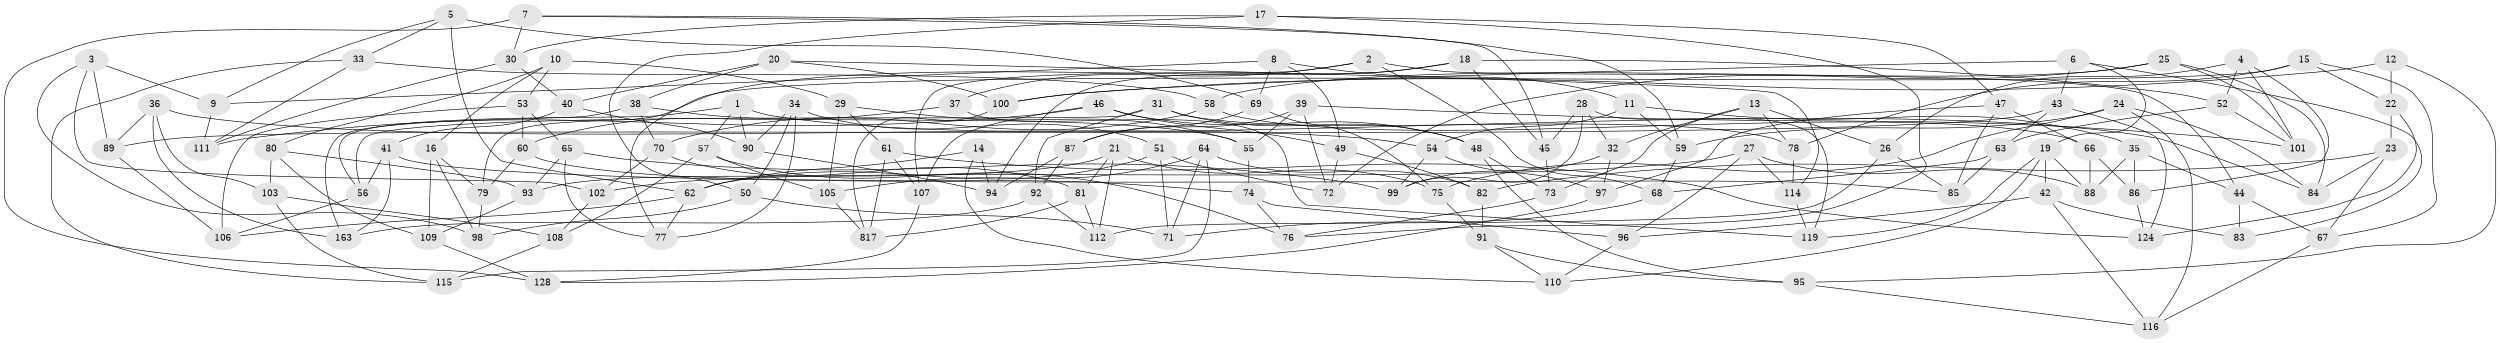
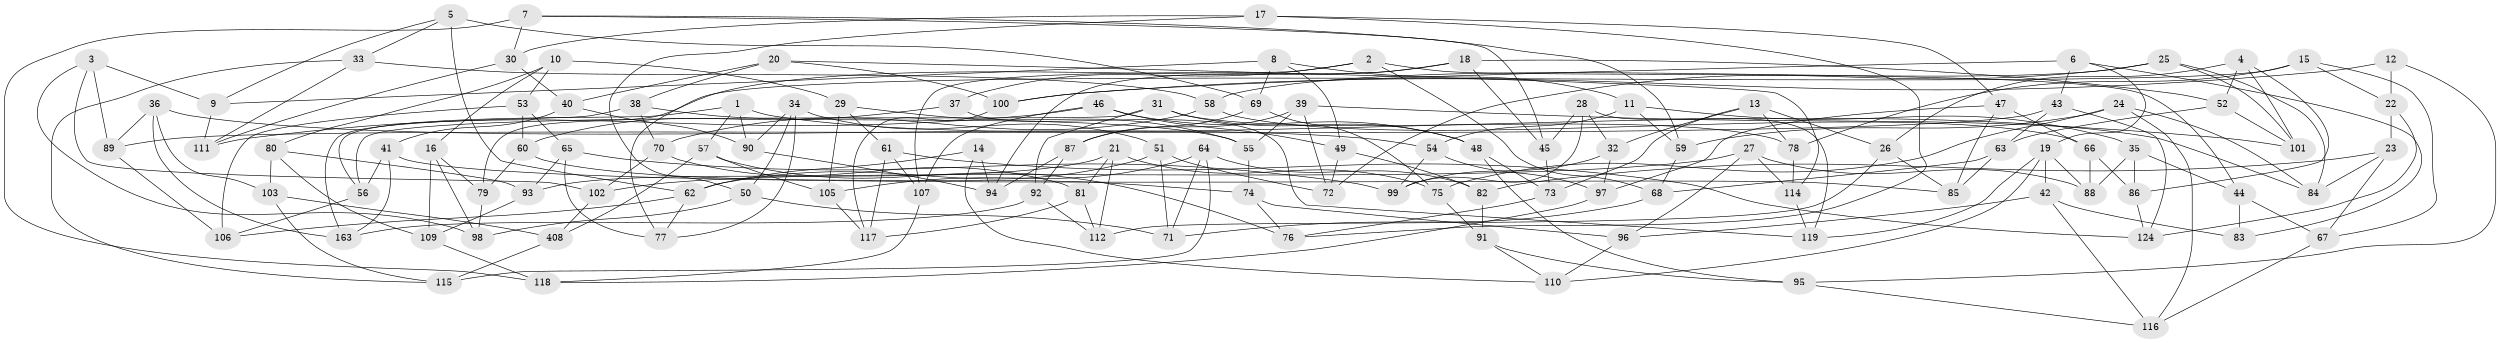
node "108": label "108" -> "408"
node "817": label "817" -> "117"
node "128": label "128" -> "118"
